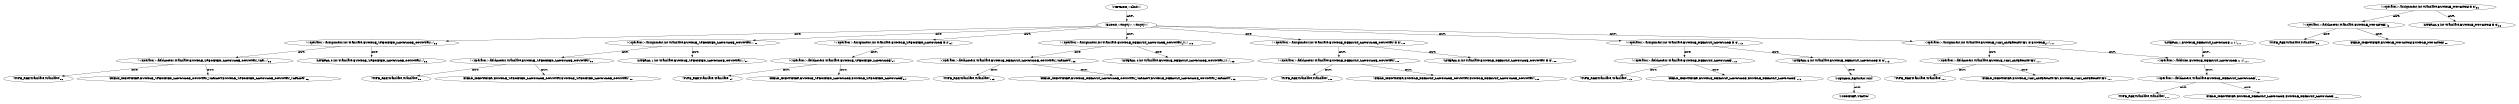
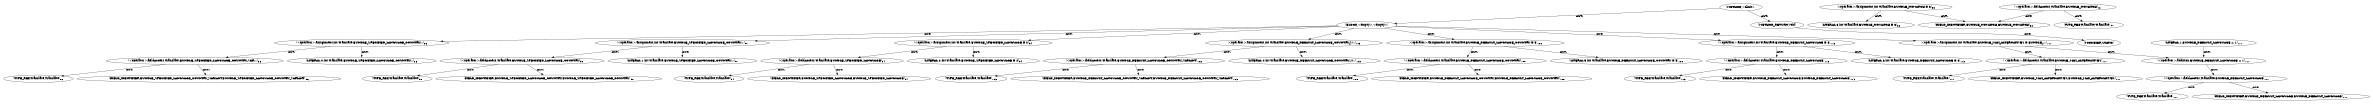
edge "(<operator>.assignment,int Translate.BUNDLE_NOMATCH = 3)" -> "(<operator>.fieldAccess,Translate.BUNDLE_NOMATCH)": now "(<operator>.assignment,int Translate.BUNDLE_NOMATCH = 3)" -> "(FIELD_IDENTIFIER,BUNDLE_NOMATCH,BUNDLE_NOMATCH)"
node "(LITERAL,2,int Translate.BUNDLE_SPECIFIED_LANGUAGE = 2)": added
edge "(LITERAL,6,int Translate.BUNDLE_DEFAULT_LANGUAGE = 6)" -> "(METHOD_RETURN,void)": now "(METHOD,<clinit>)" -> "(METHOD_RETURN,void)"
